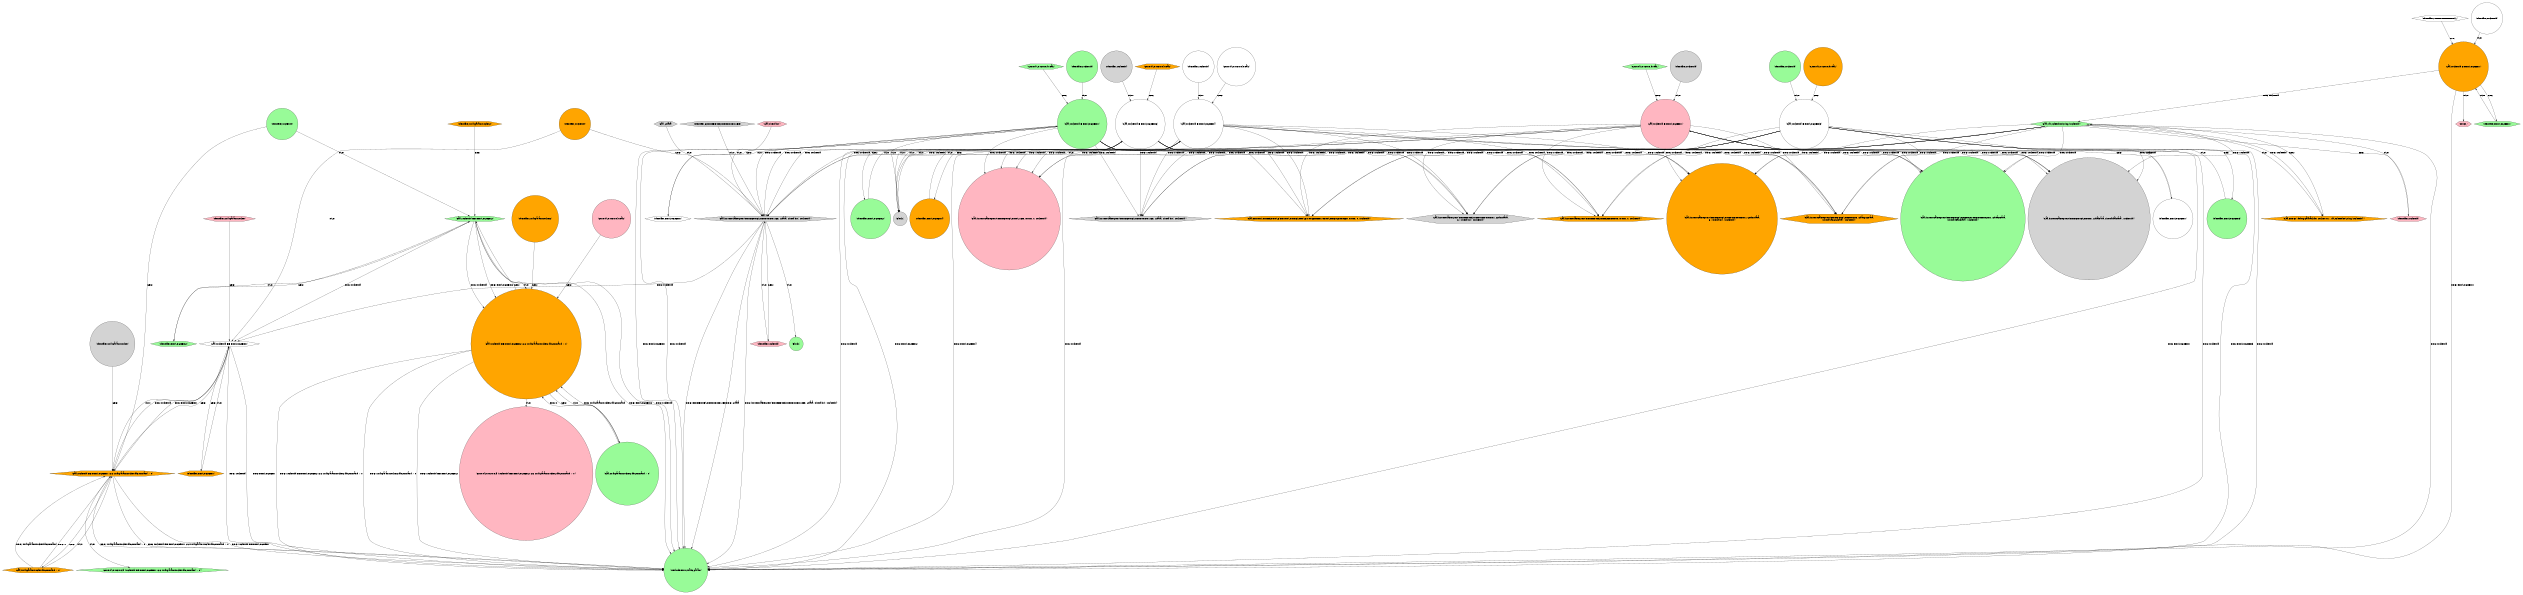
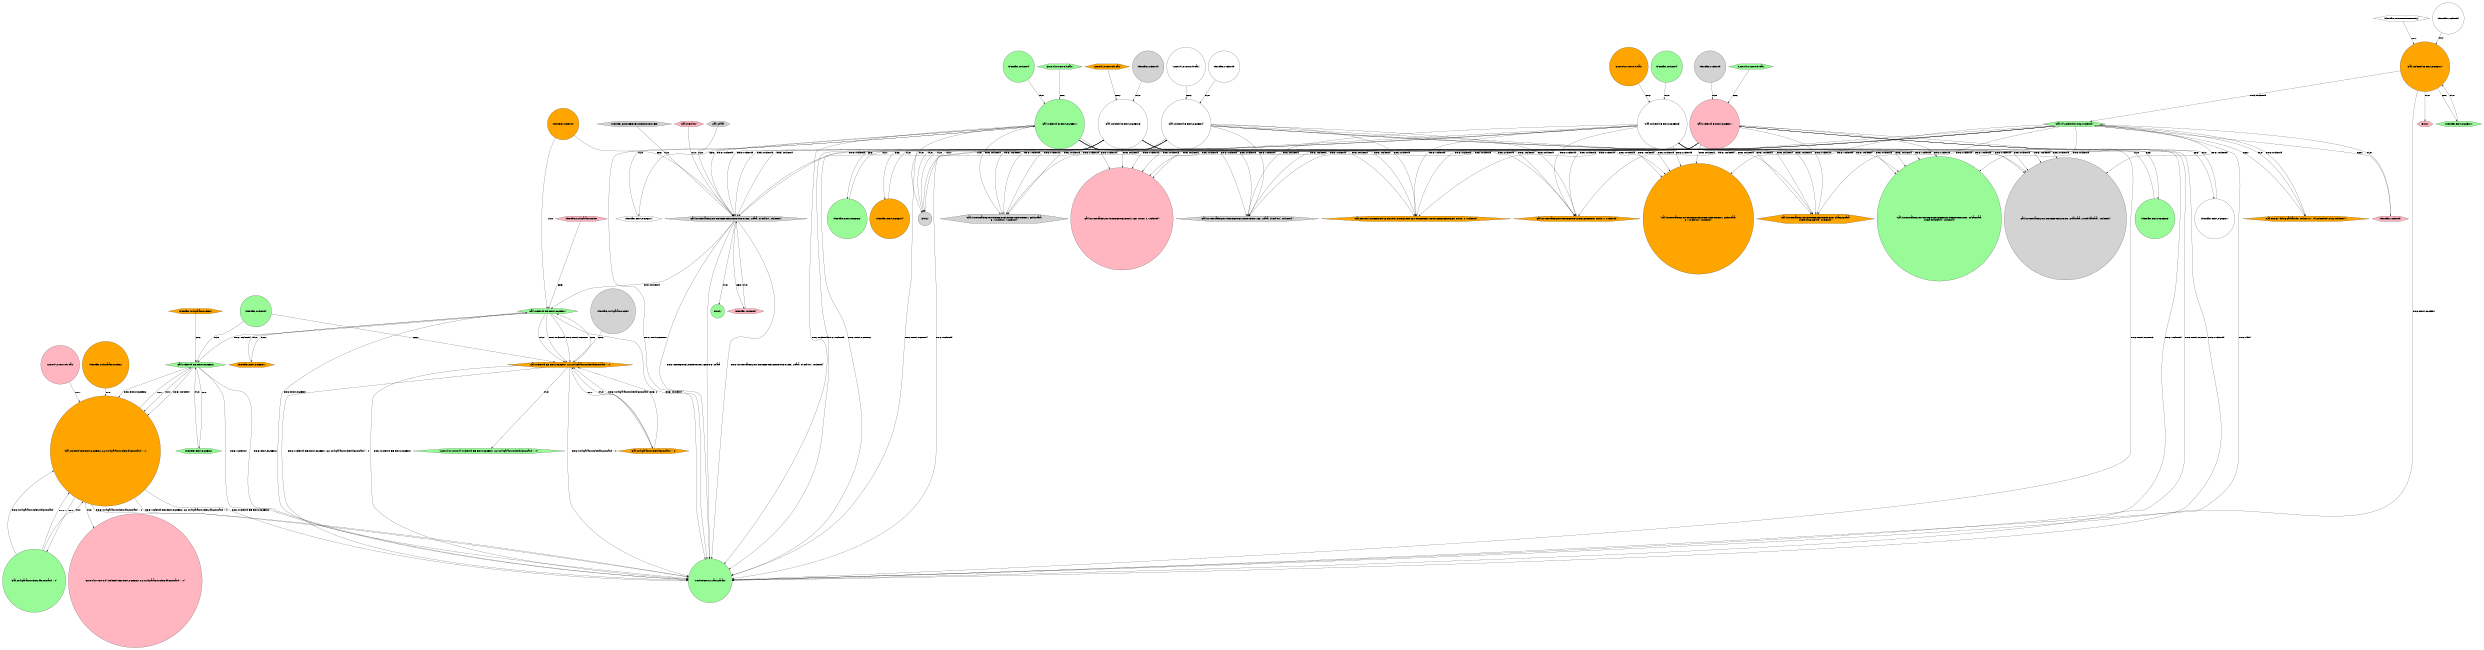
edge "(Call,socket_id == RIL_SOCKET_2)" -> "(Call,socket_id == RIL_SOCKET_1)": reversed
node "(Call,socket_id == RIL_SOCKET_1)": fillcolor white -> palegreen
edge "(Call,rilSocketIdToString(socket_id))" -> "(MethodReturn,static param)": label "DDG: socket_id" -> "DDG: ril_id"
